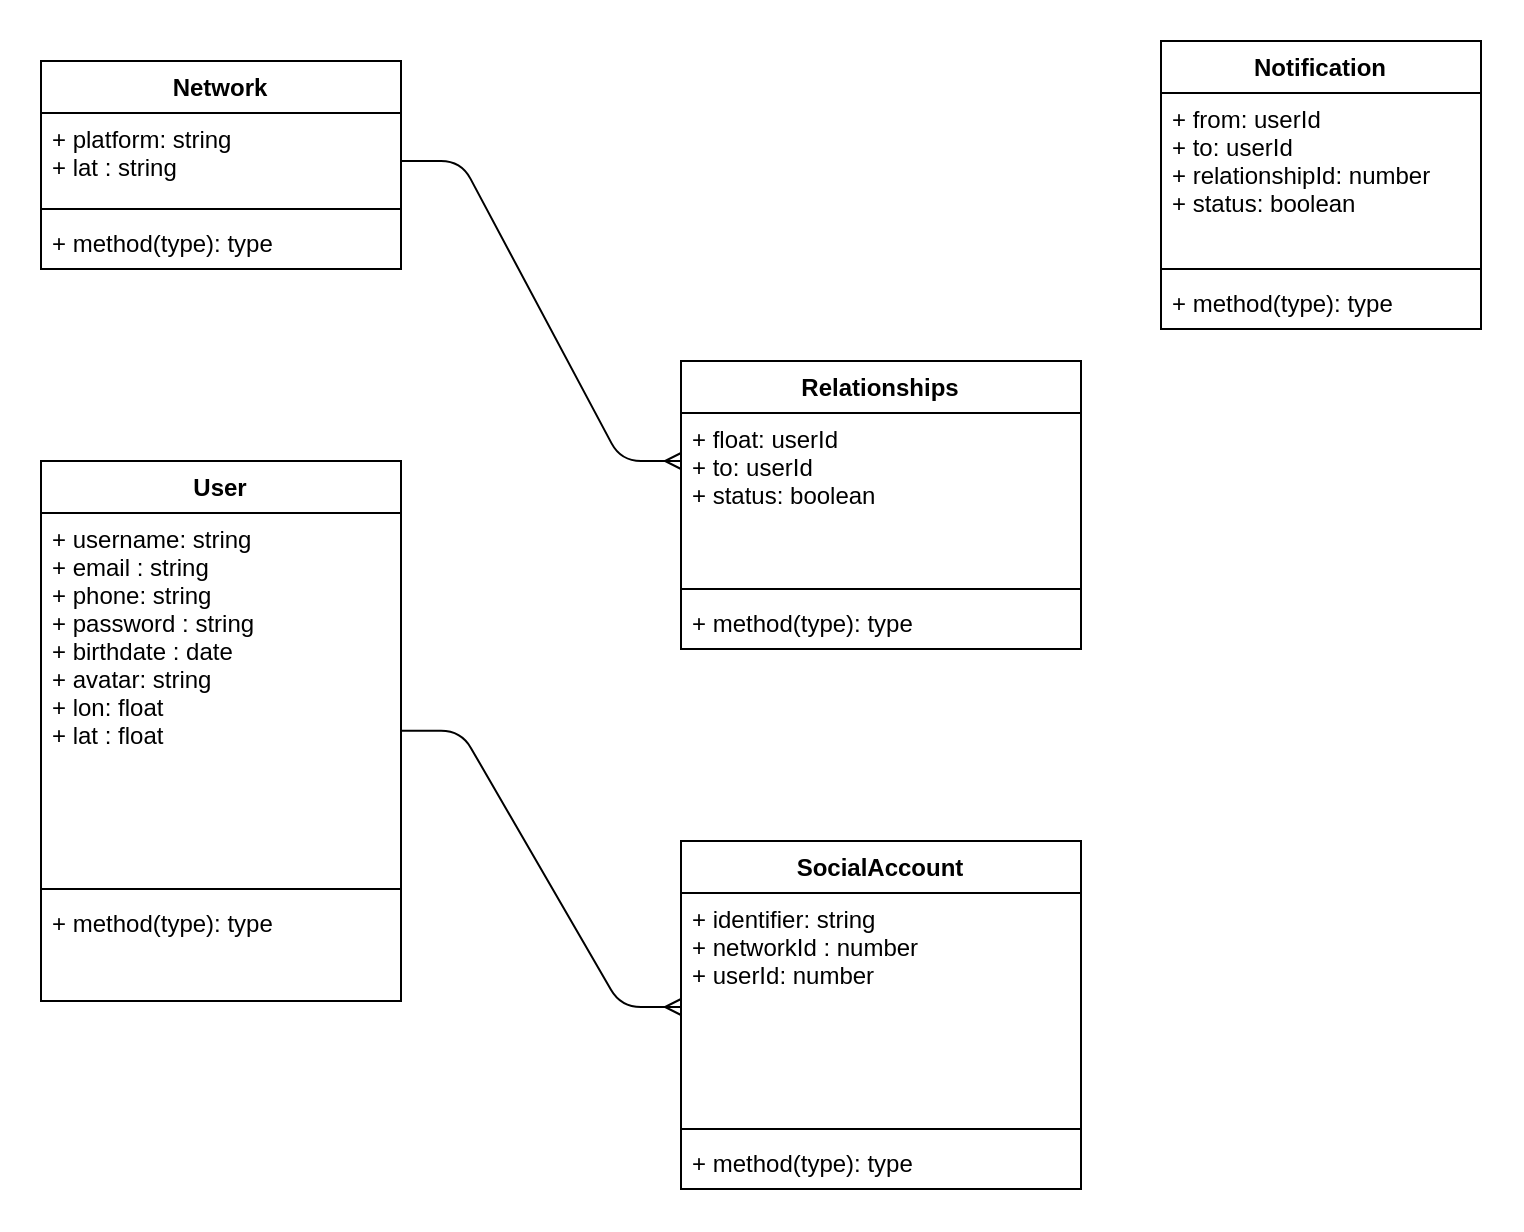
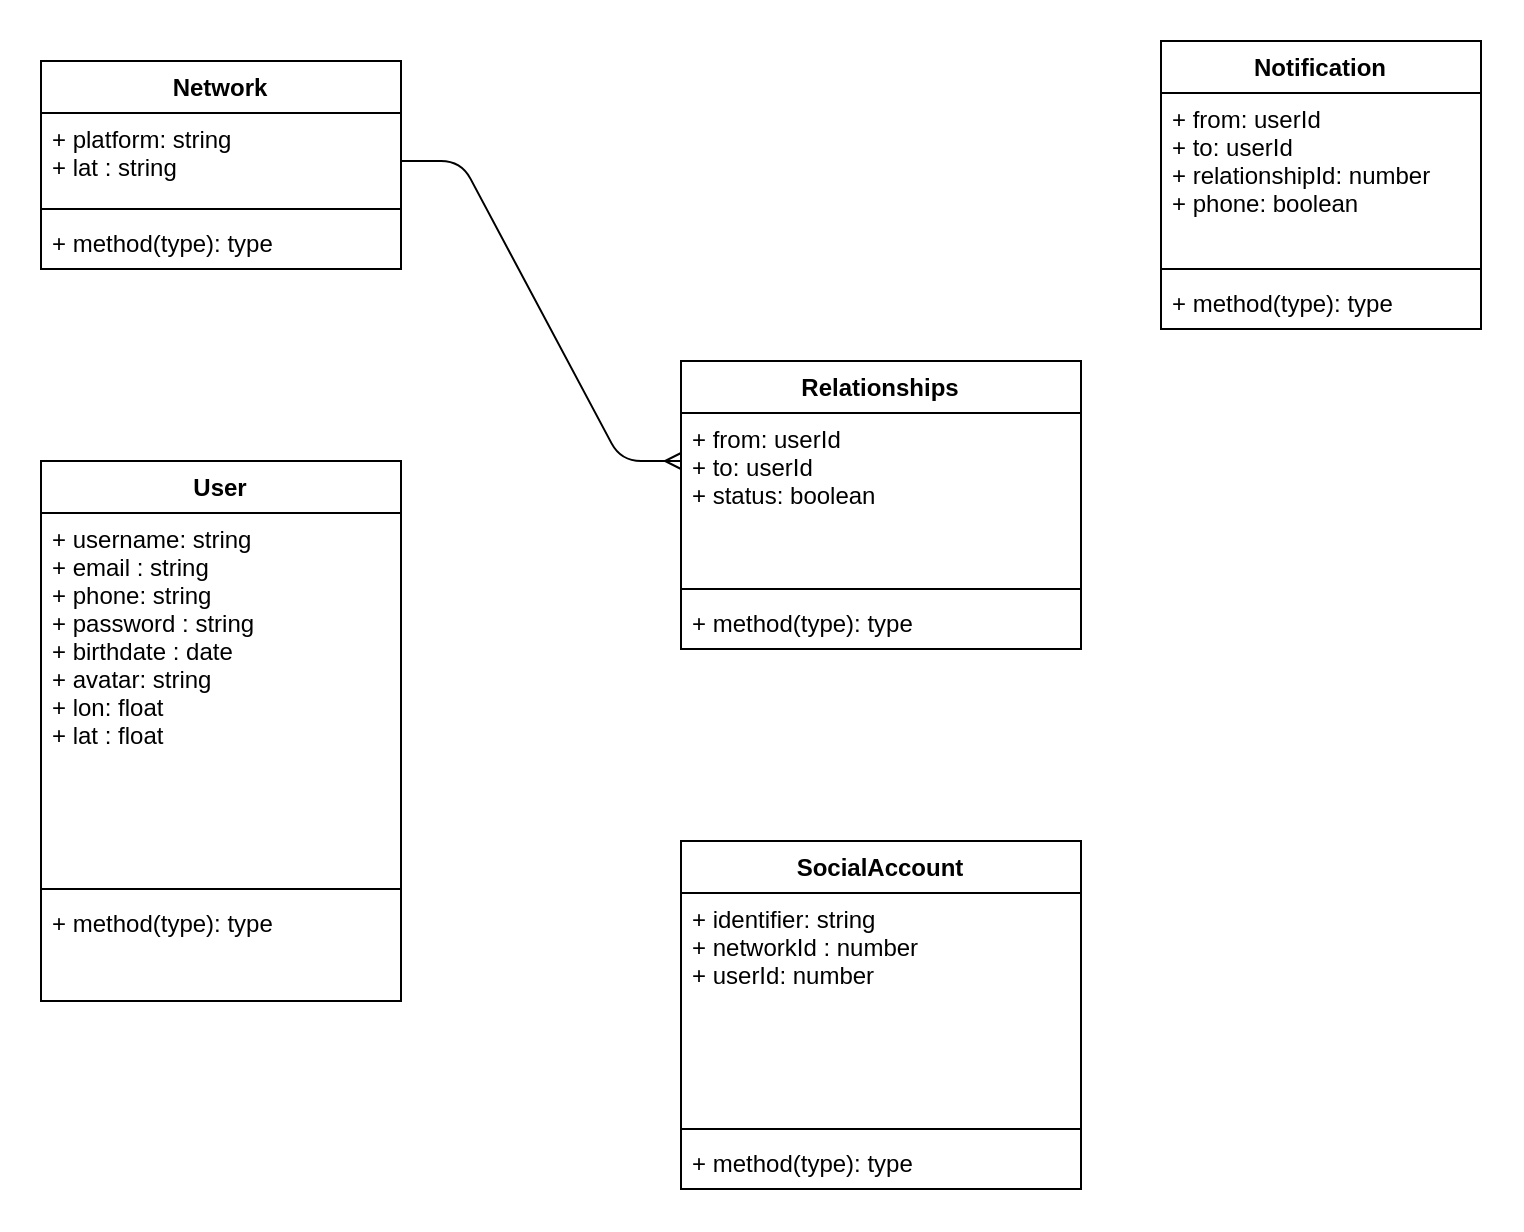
node "+ from: userId + to: userId + relationshipId: number + status: boolean": label "+ from: userId + to: userId + relationshipId: number + status: boolean" -> "+ from: userId + to: userId + relationshipId: number + phone: boolean"
node "+ float: userId + to: userId + status: boolean": label "+ float: userId + to: userId + status: boolean" -> "+ from: userId + to: userId + status: boolean"
edge "+ username: string + email : string + phone: string + password : string + birthdate : date + avatar: string + lon: float + lat : float" -> "+ identifier: string + networkId : number + userId: number": removed
